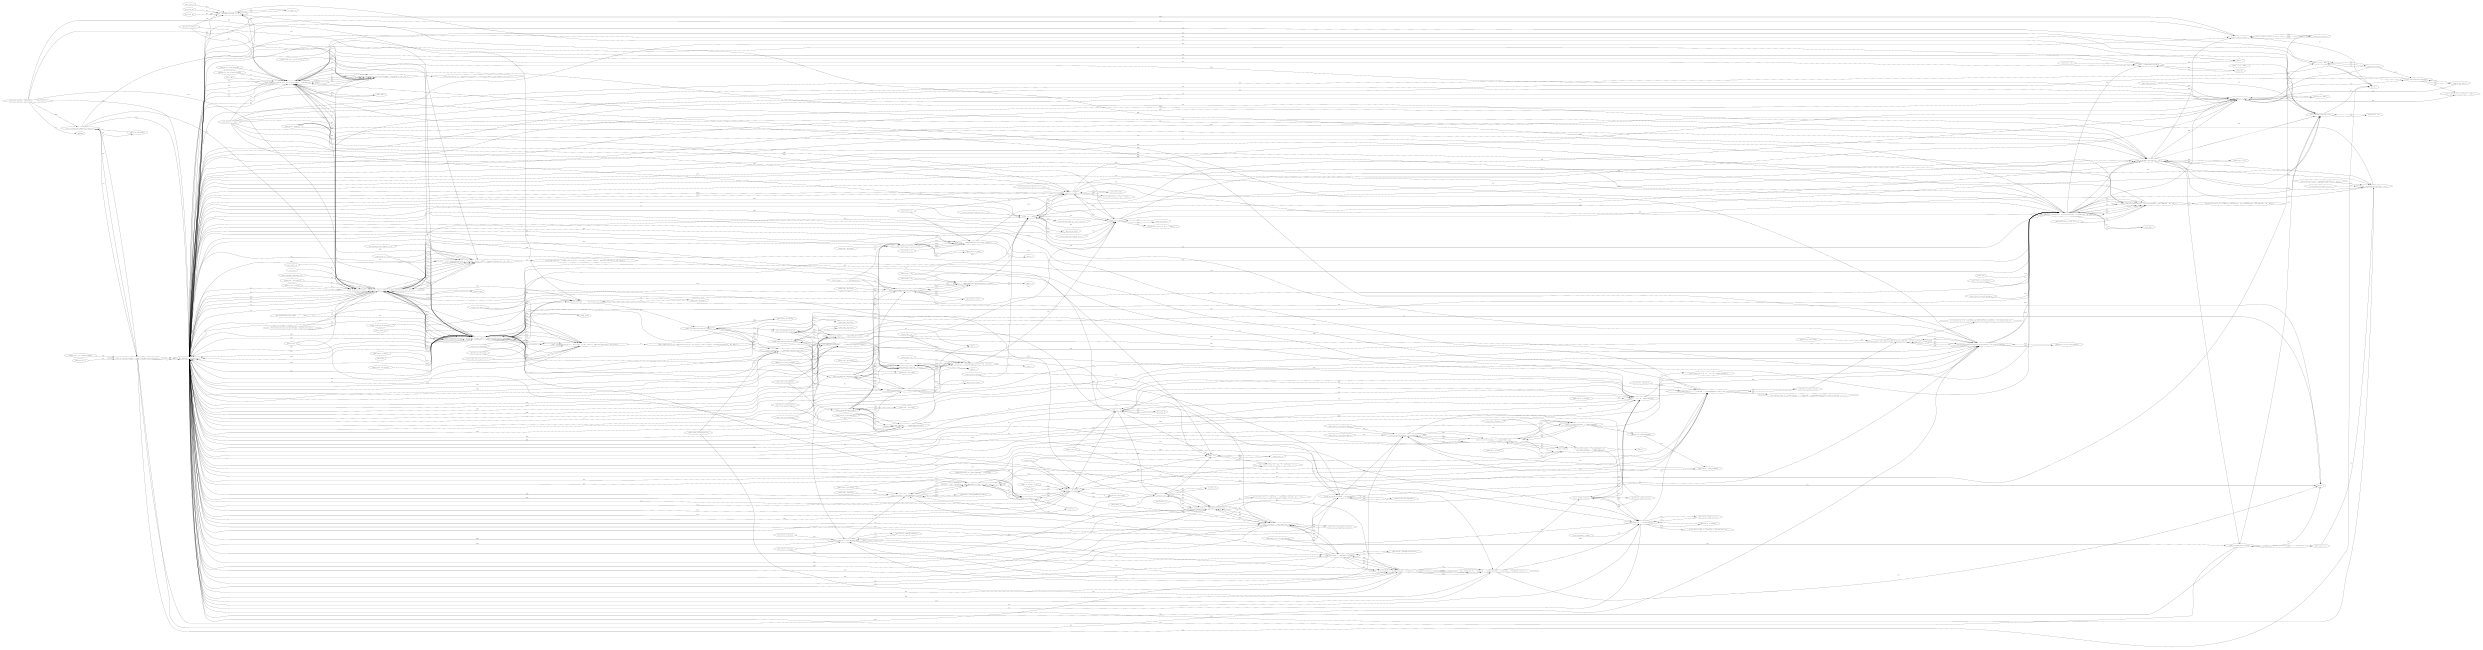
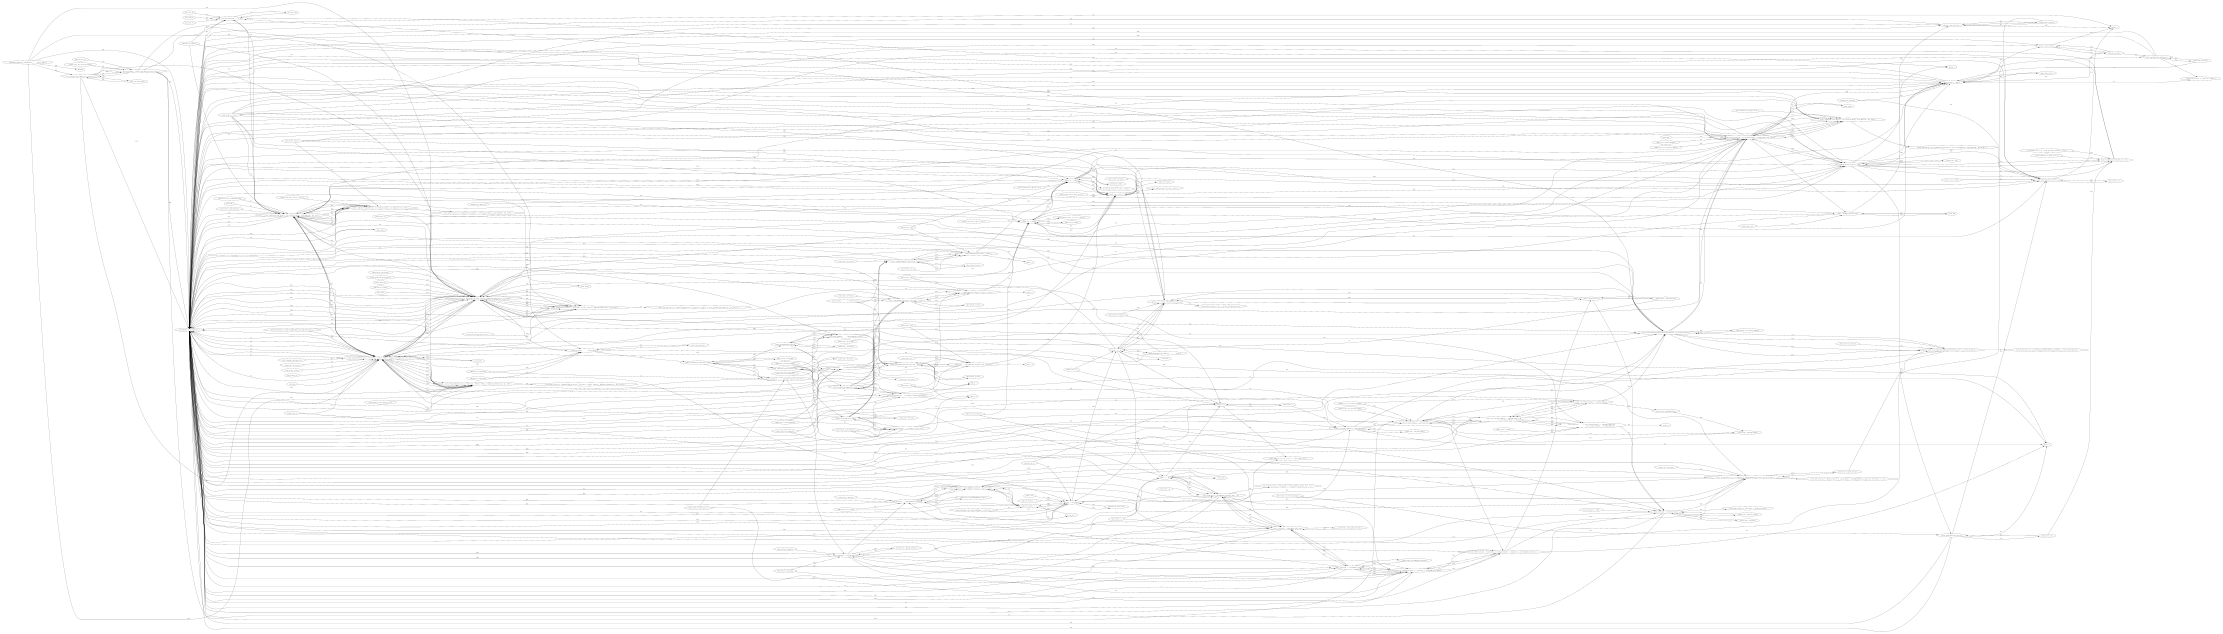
edge "(Call,i == 0)" -> "(MethodReturn,cmsPipeline*)": now "(Call,i == 0)" -> "(MethodParameterIn,cmsBool          BPC[])"
